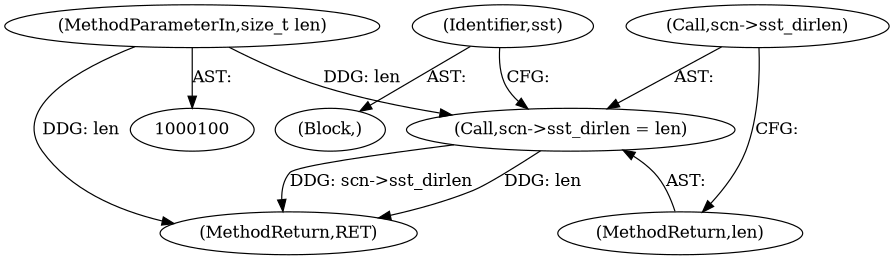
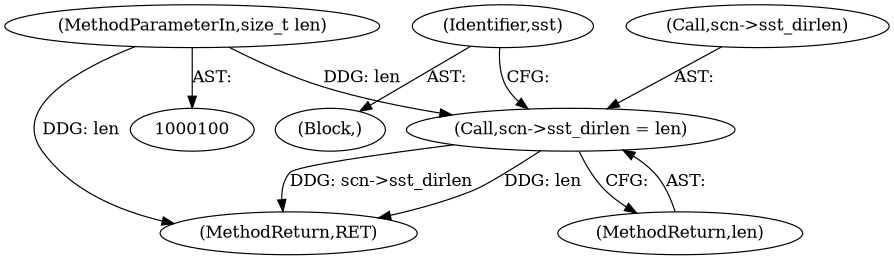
edge "(Call,scn->sst_dirlen)" -> "(MethodReturn,len)": now "(Call,scn->sst_dirlen = len)" -> "(MethodReturn,len)"
